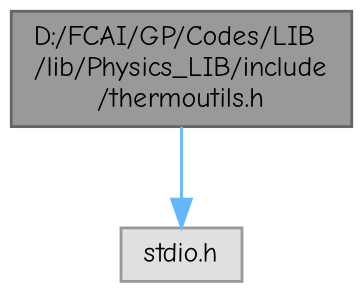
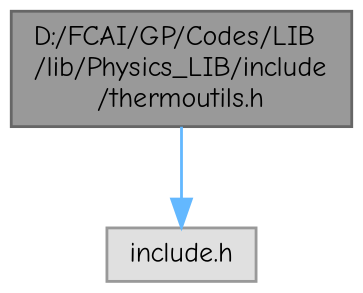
node "stdio.h": label "stdio.h" -> "include.h"
